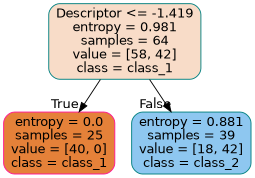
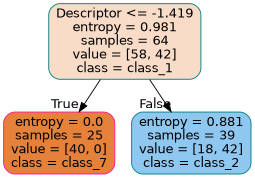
node "entropy = 0.0 samples = 25 value = [40, 0] class = class_1": label "entropy = 0.0 samples = 25 value = [40, 0] class = class_1" -> "entropy = 0.0 samples = 25 value = [40, 0] class = class_7"
